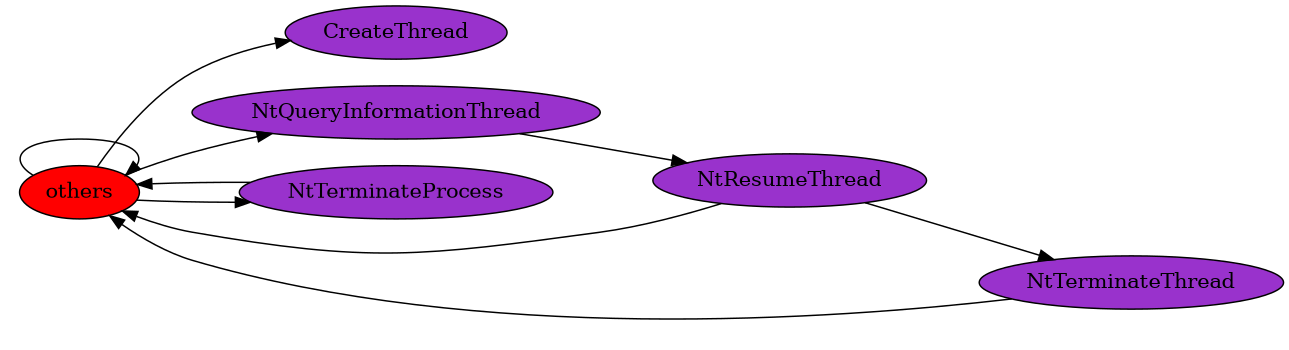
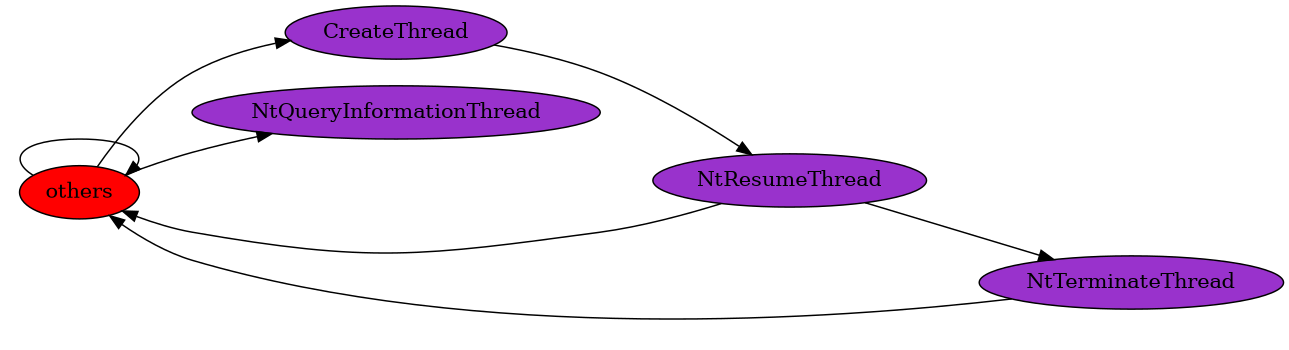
edge "NtQueryInformationThread" -> "NtResumeThread": now "CreateThread" -> "NtResumeThread"
node "NtTerminateProcess": removed
